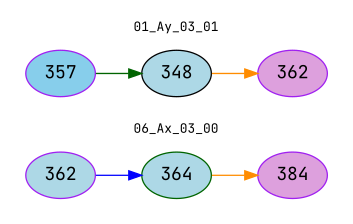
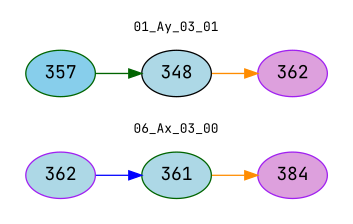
node "357": color purple -> darkgreen
node "364": label "364" -> "361"
